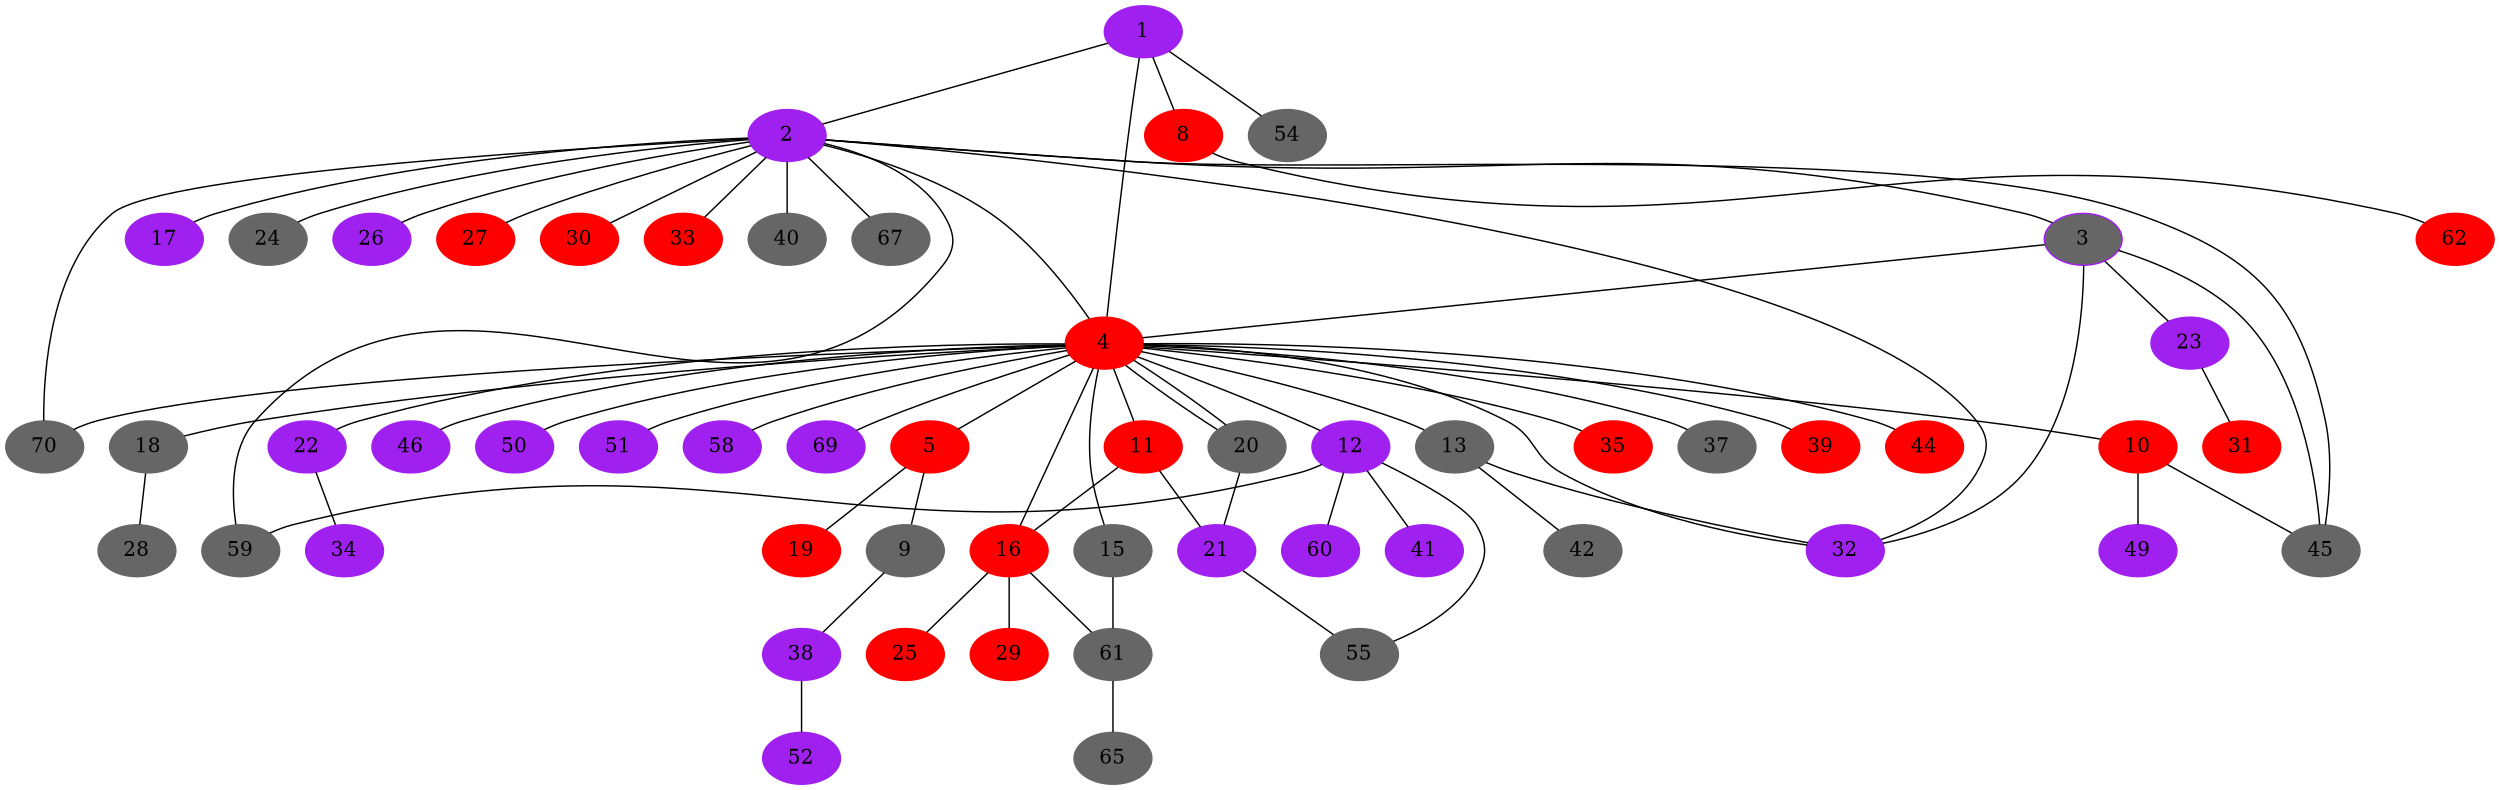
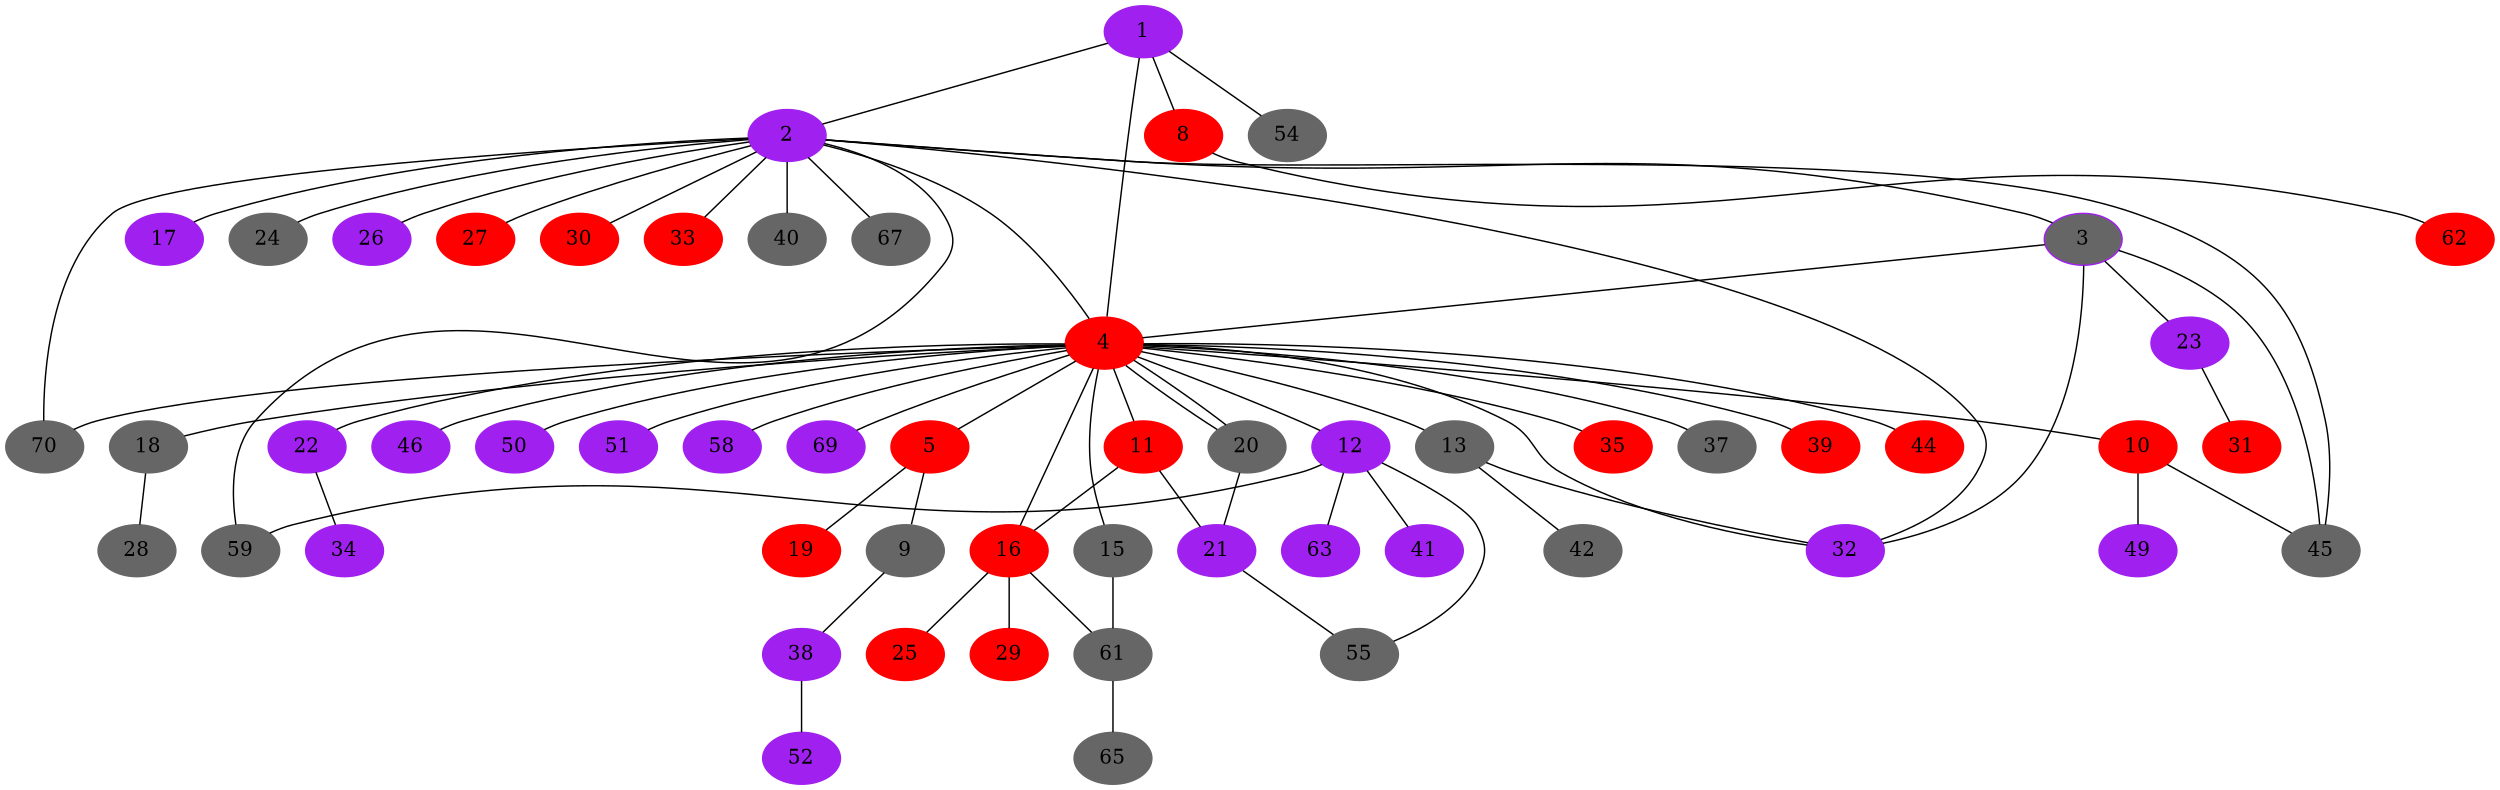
node "60": label "60" -> "63"
